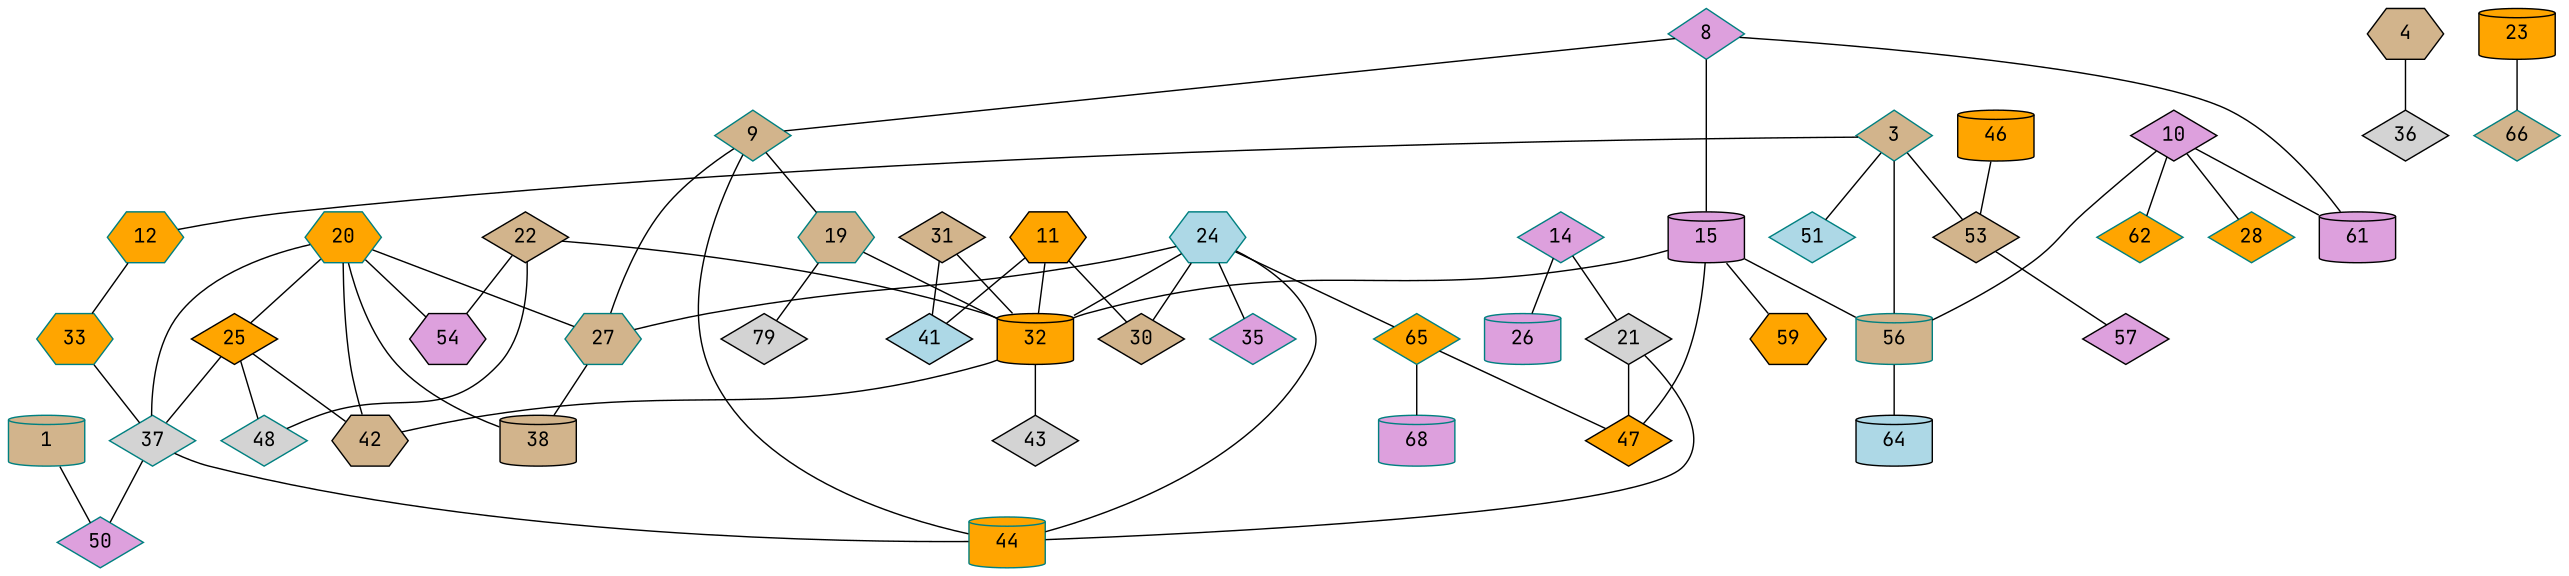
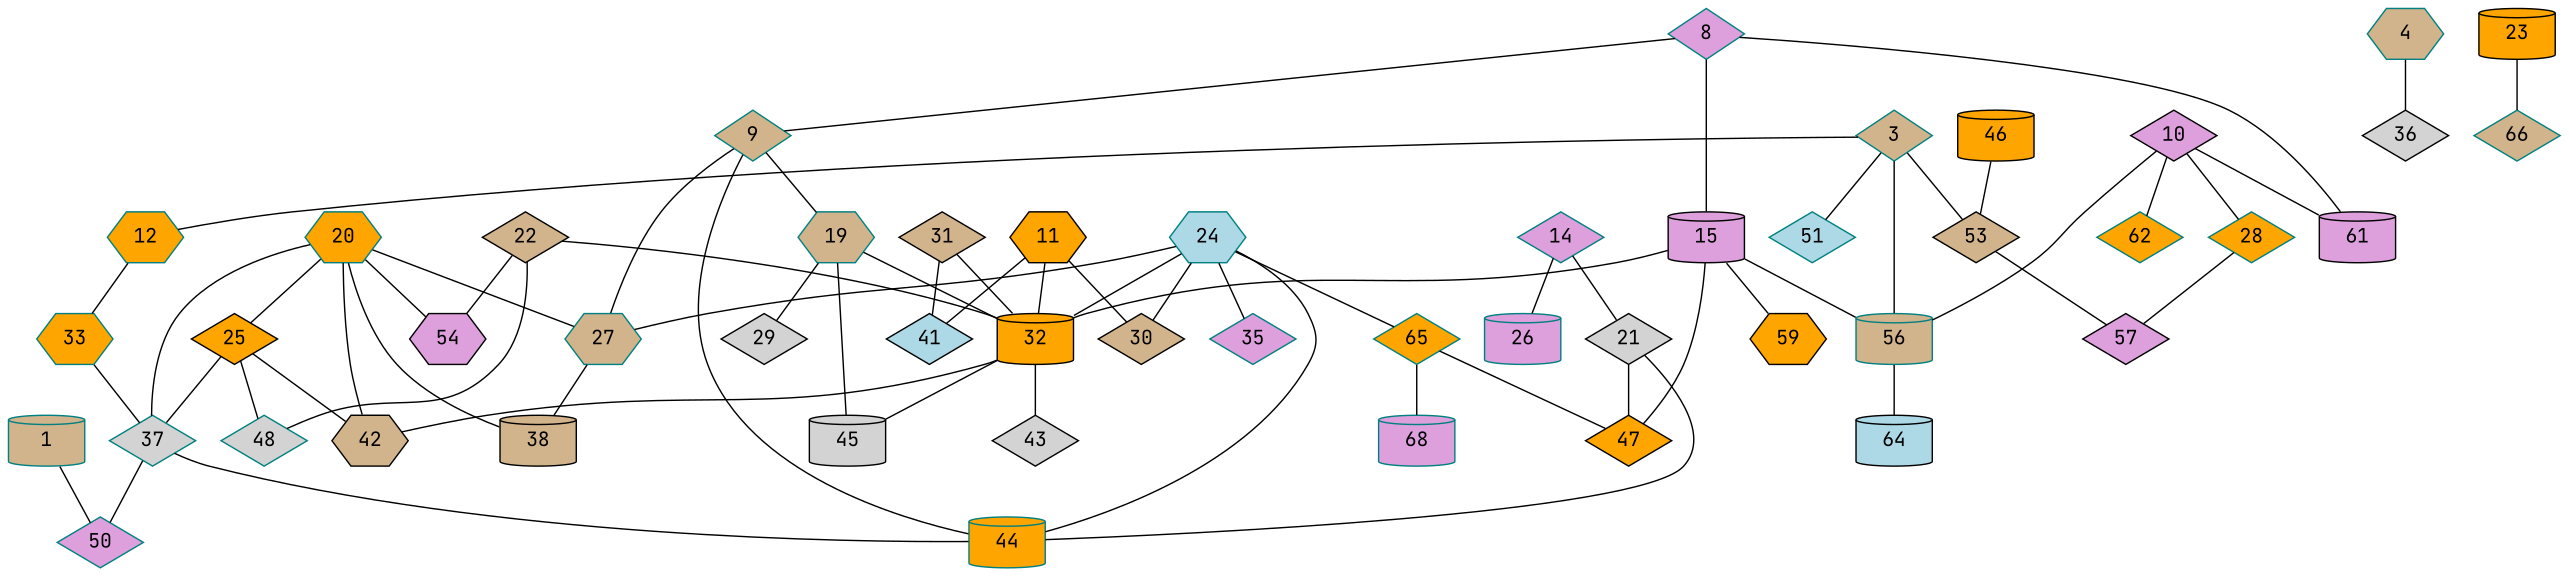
node "4": color black -> teal
edge "28" -- "57": added
node "79": label "79" -> "29"
node "45": added
